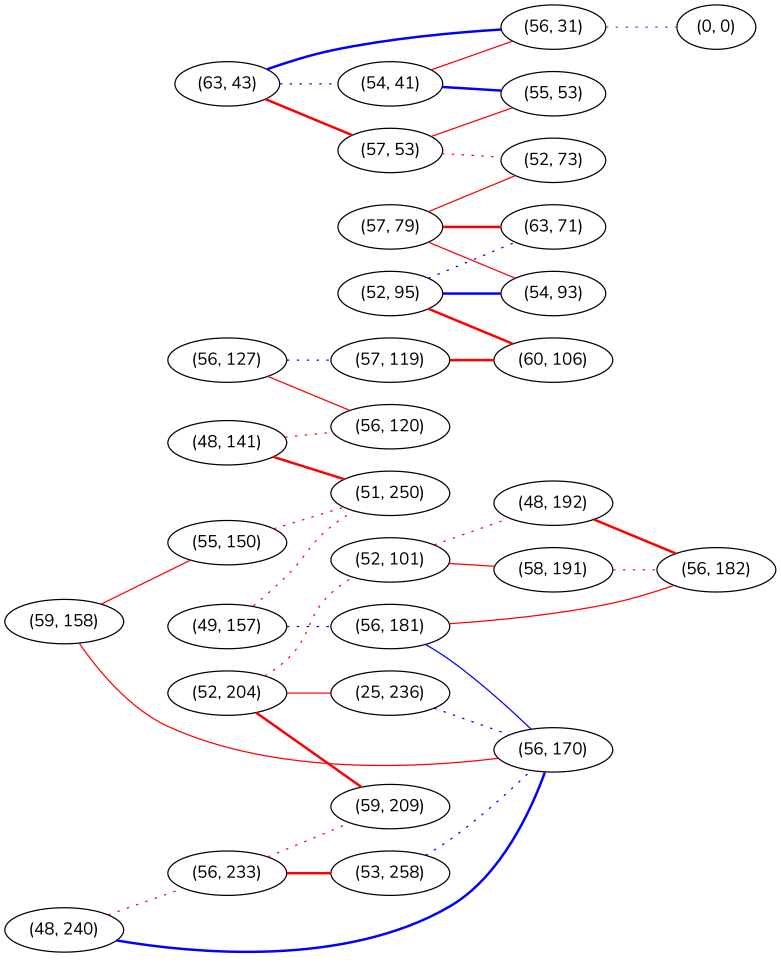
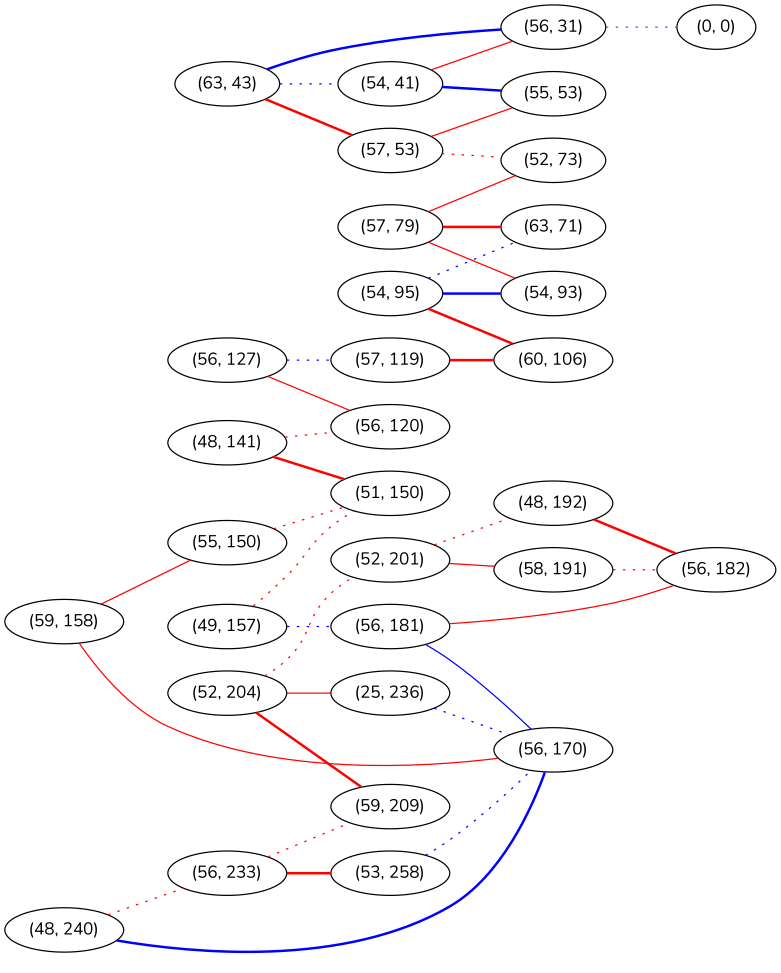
node "(52, 95)": label "(52, 95)" -> "(54, 95)"
node "(51, 250)": label "(51, 250)" -> "(51, 150)"
node "(52, 101)": label "(52, 101)" -> "(52, 201)"
